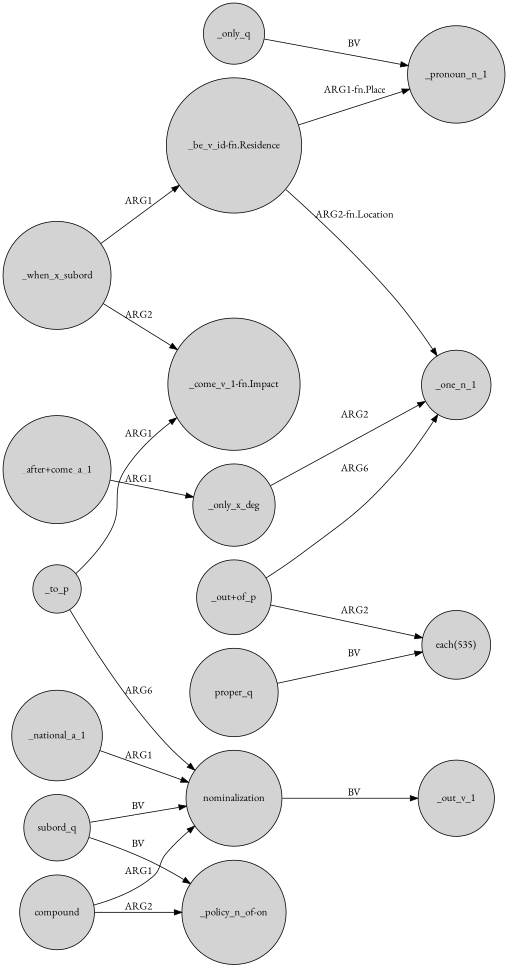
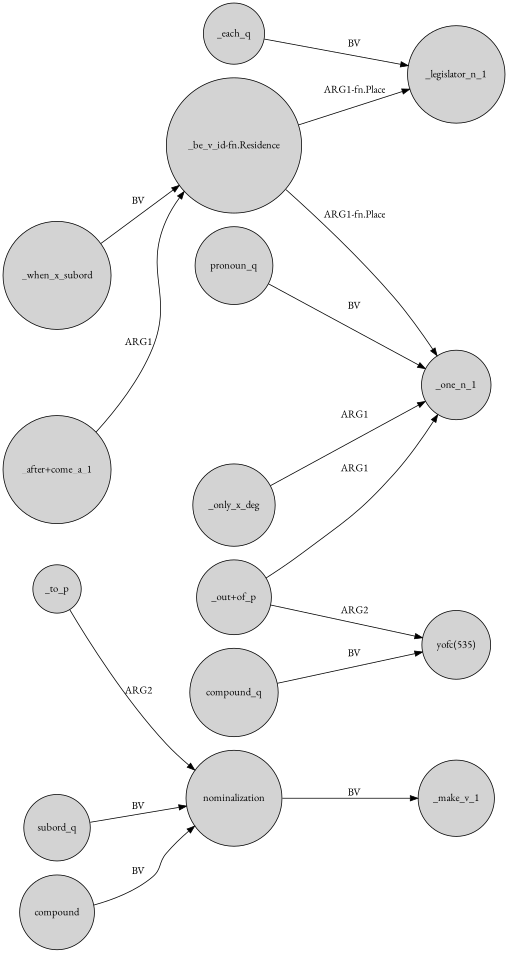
node "_only_q": label "_only_q" -> "_each_q"
node "_pronoun_n_1": label "_pronoun_n_1" -> "_legislator_n_1"
edge "_when_x_subord" -> "_be_v_id-fn.Residence": label "ARG1" -> "BV"
edge "_be_v_id-fn.Residence" -> "_one_n_1": label "ARG2-fn.Location" -> "ARG1-fn.Place"
node "pronoun_q": added
node "_come_v_1-fn.Impact": removed
edge "_only_x_deg" -> "_one_n_1": label "ARG2" -> "ARG1"
edge "_out+of_p" -> "_one_n_1": label "ARG6" -> "ARG1"
edge "_after+come_a_1" -> "_only_x_deg": now "_after+come_a_1" -> "_be_v_id-fn.Residence"
node "each(535)": label "each(535)" -> "yofc(535)"
edge "_to_p" -> "nominalization": label "ARG6" -> "ARG2"
node "proper_q": label "proper_q" -> "compound_q"
node "_national_a_1": removed
node "_out_v_1": label "_out_v_1" -> "_make_v_1"
edge "compound" -> "nominalization": label "ARG1" -> "BV"
node "_policy_n_of-on": removed
